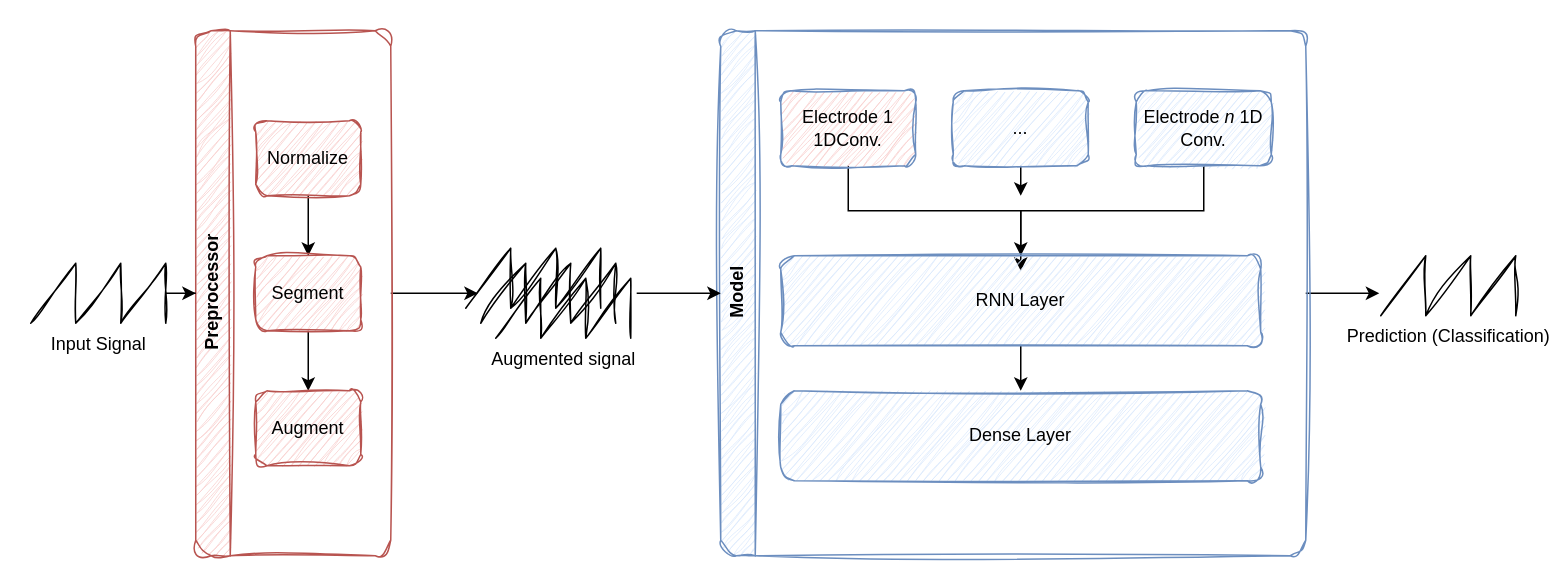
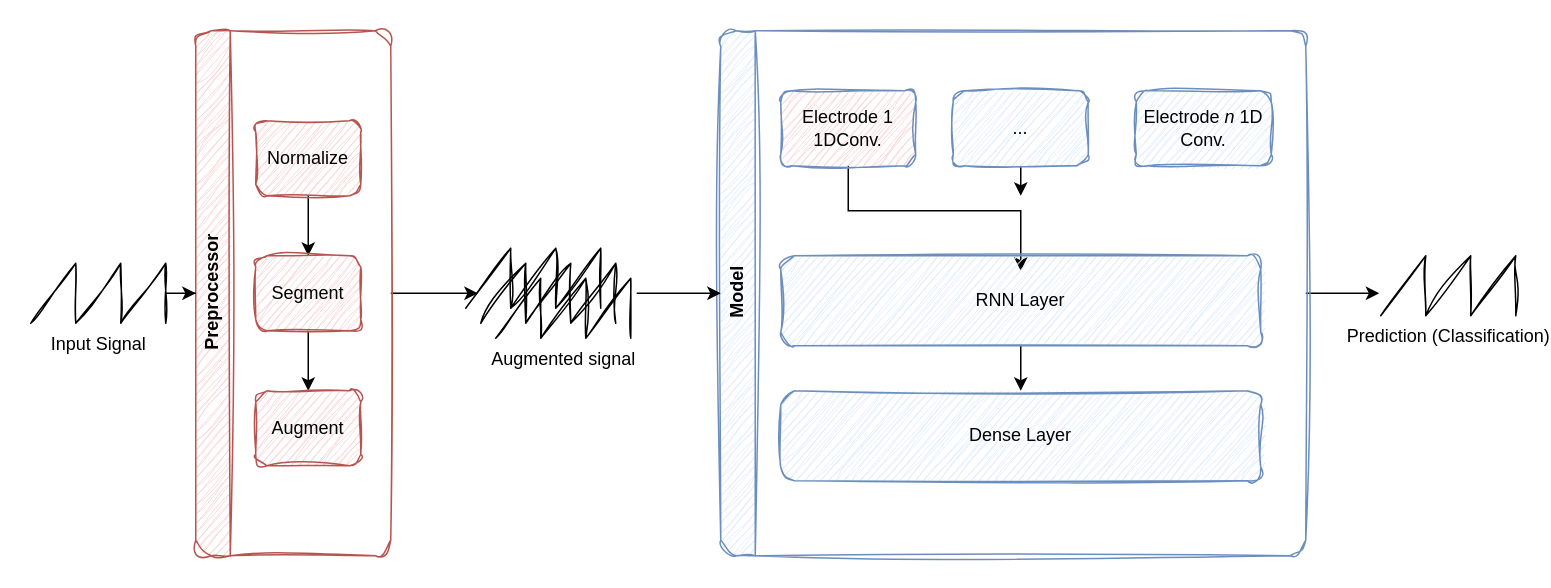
edge "Electrode n 1D Conv." -> "RNN Layer": removed
